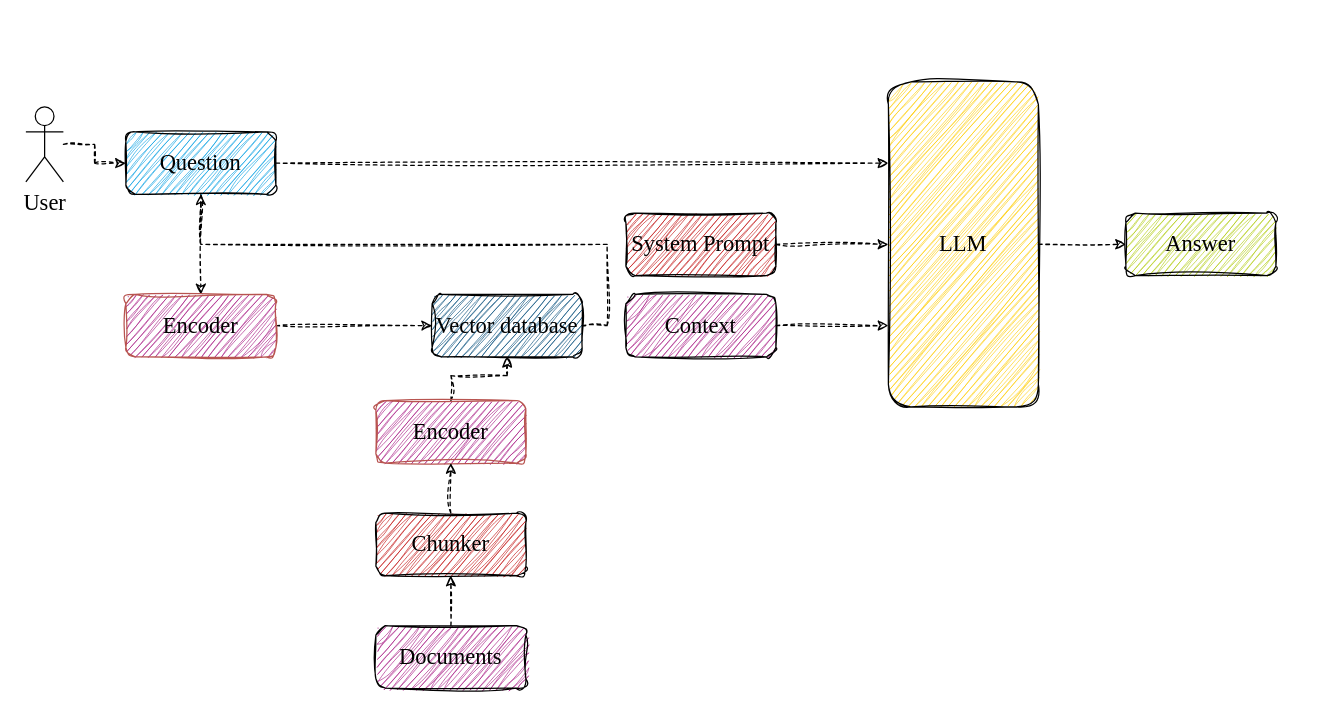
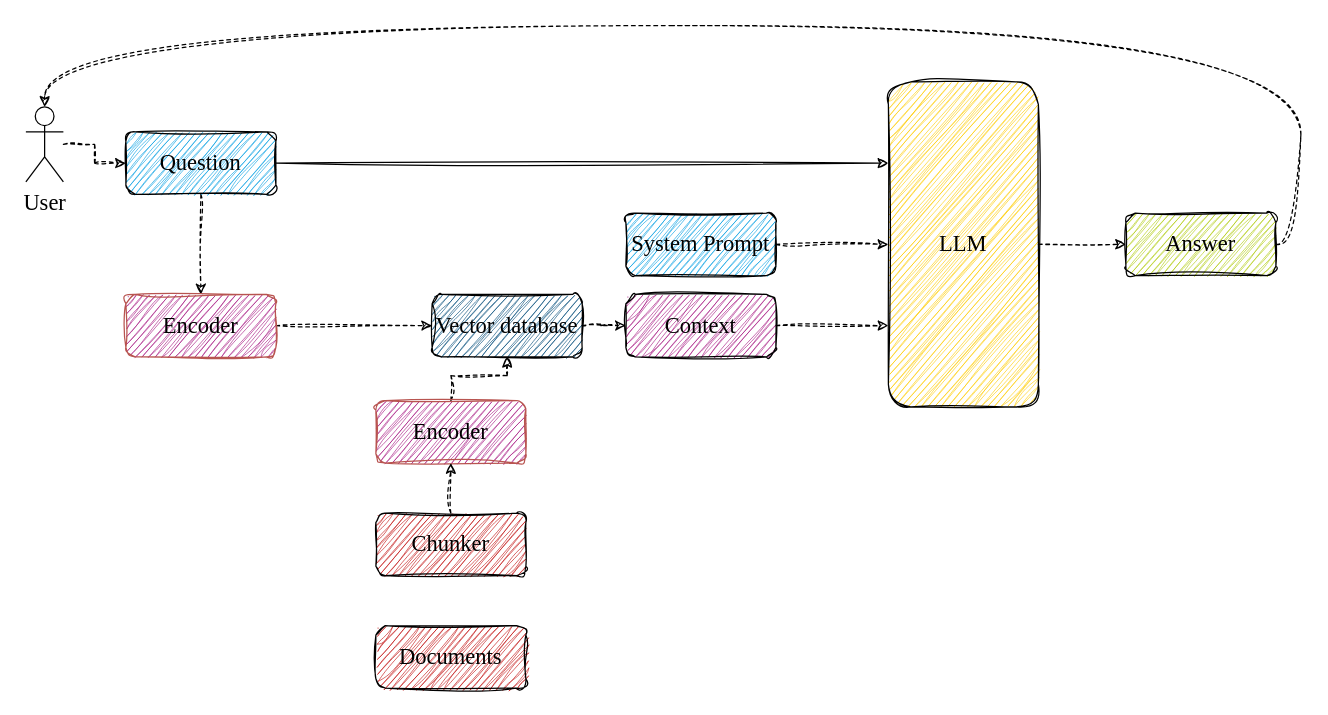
edge "Answer" -> "User": added
edge "Question" -> "LLM": style dashed -> solid
edge "Vector database" -> "Question": now "Vector database" -> "Context"
node "System Prompt": fillcolor #c00d0d -> #009ee3
edge "Documents" -> "Chunker": removed
node "Documents": fillcolor #a61680 -> #c00d0d
